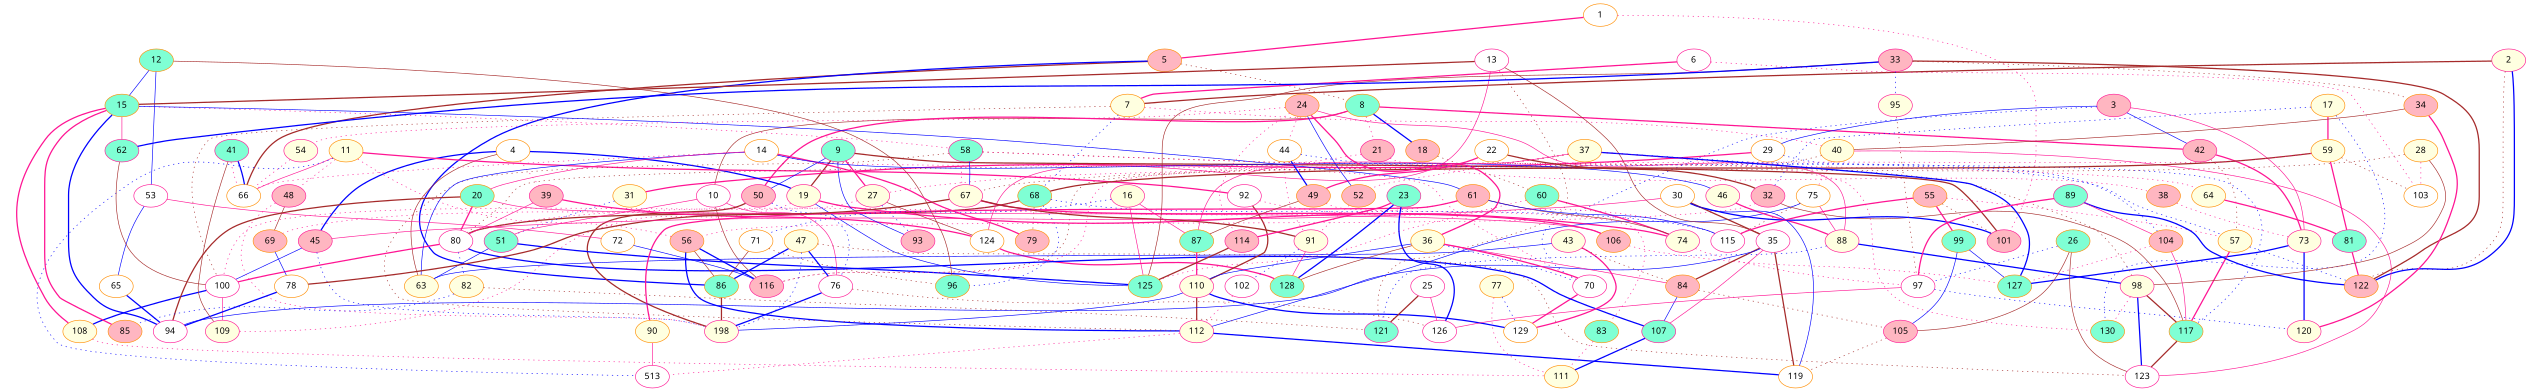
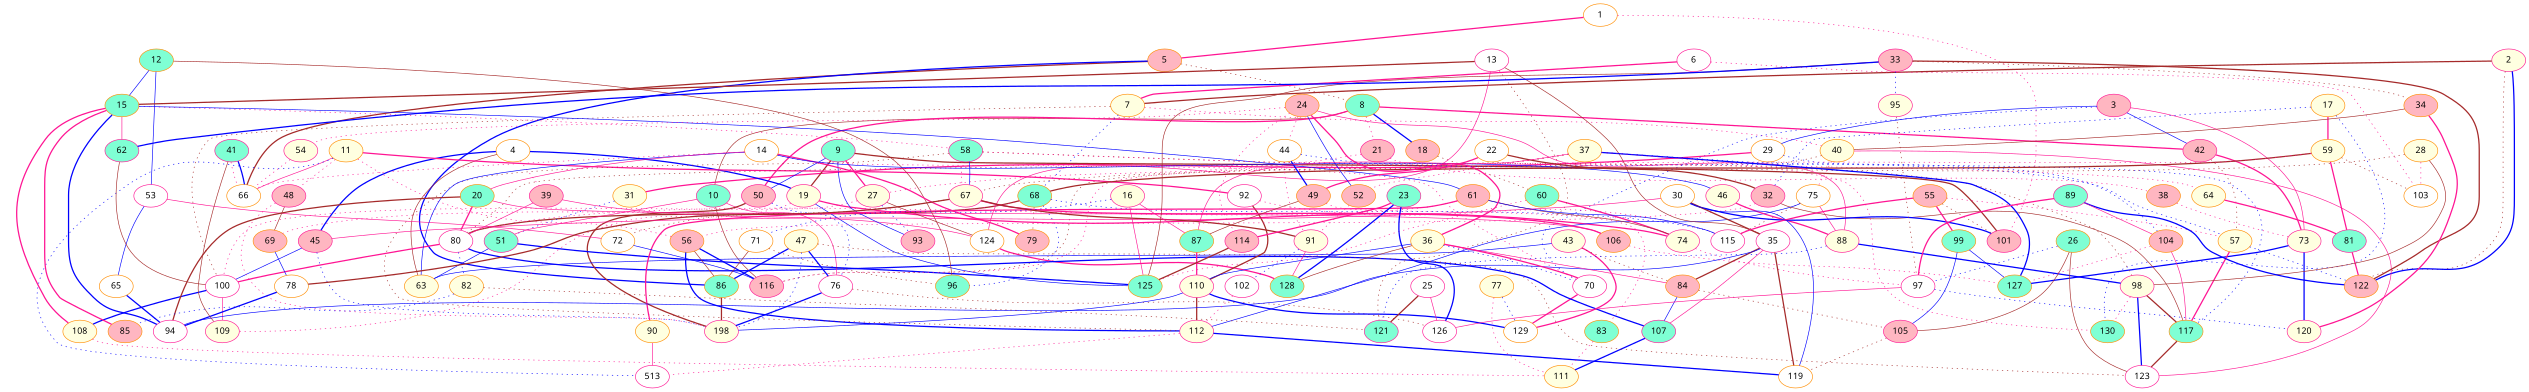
node "10": fillcolor white -> aquamarine
edge "67" -- "72": added
edge "39" -- "124": style bold -> solid
